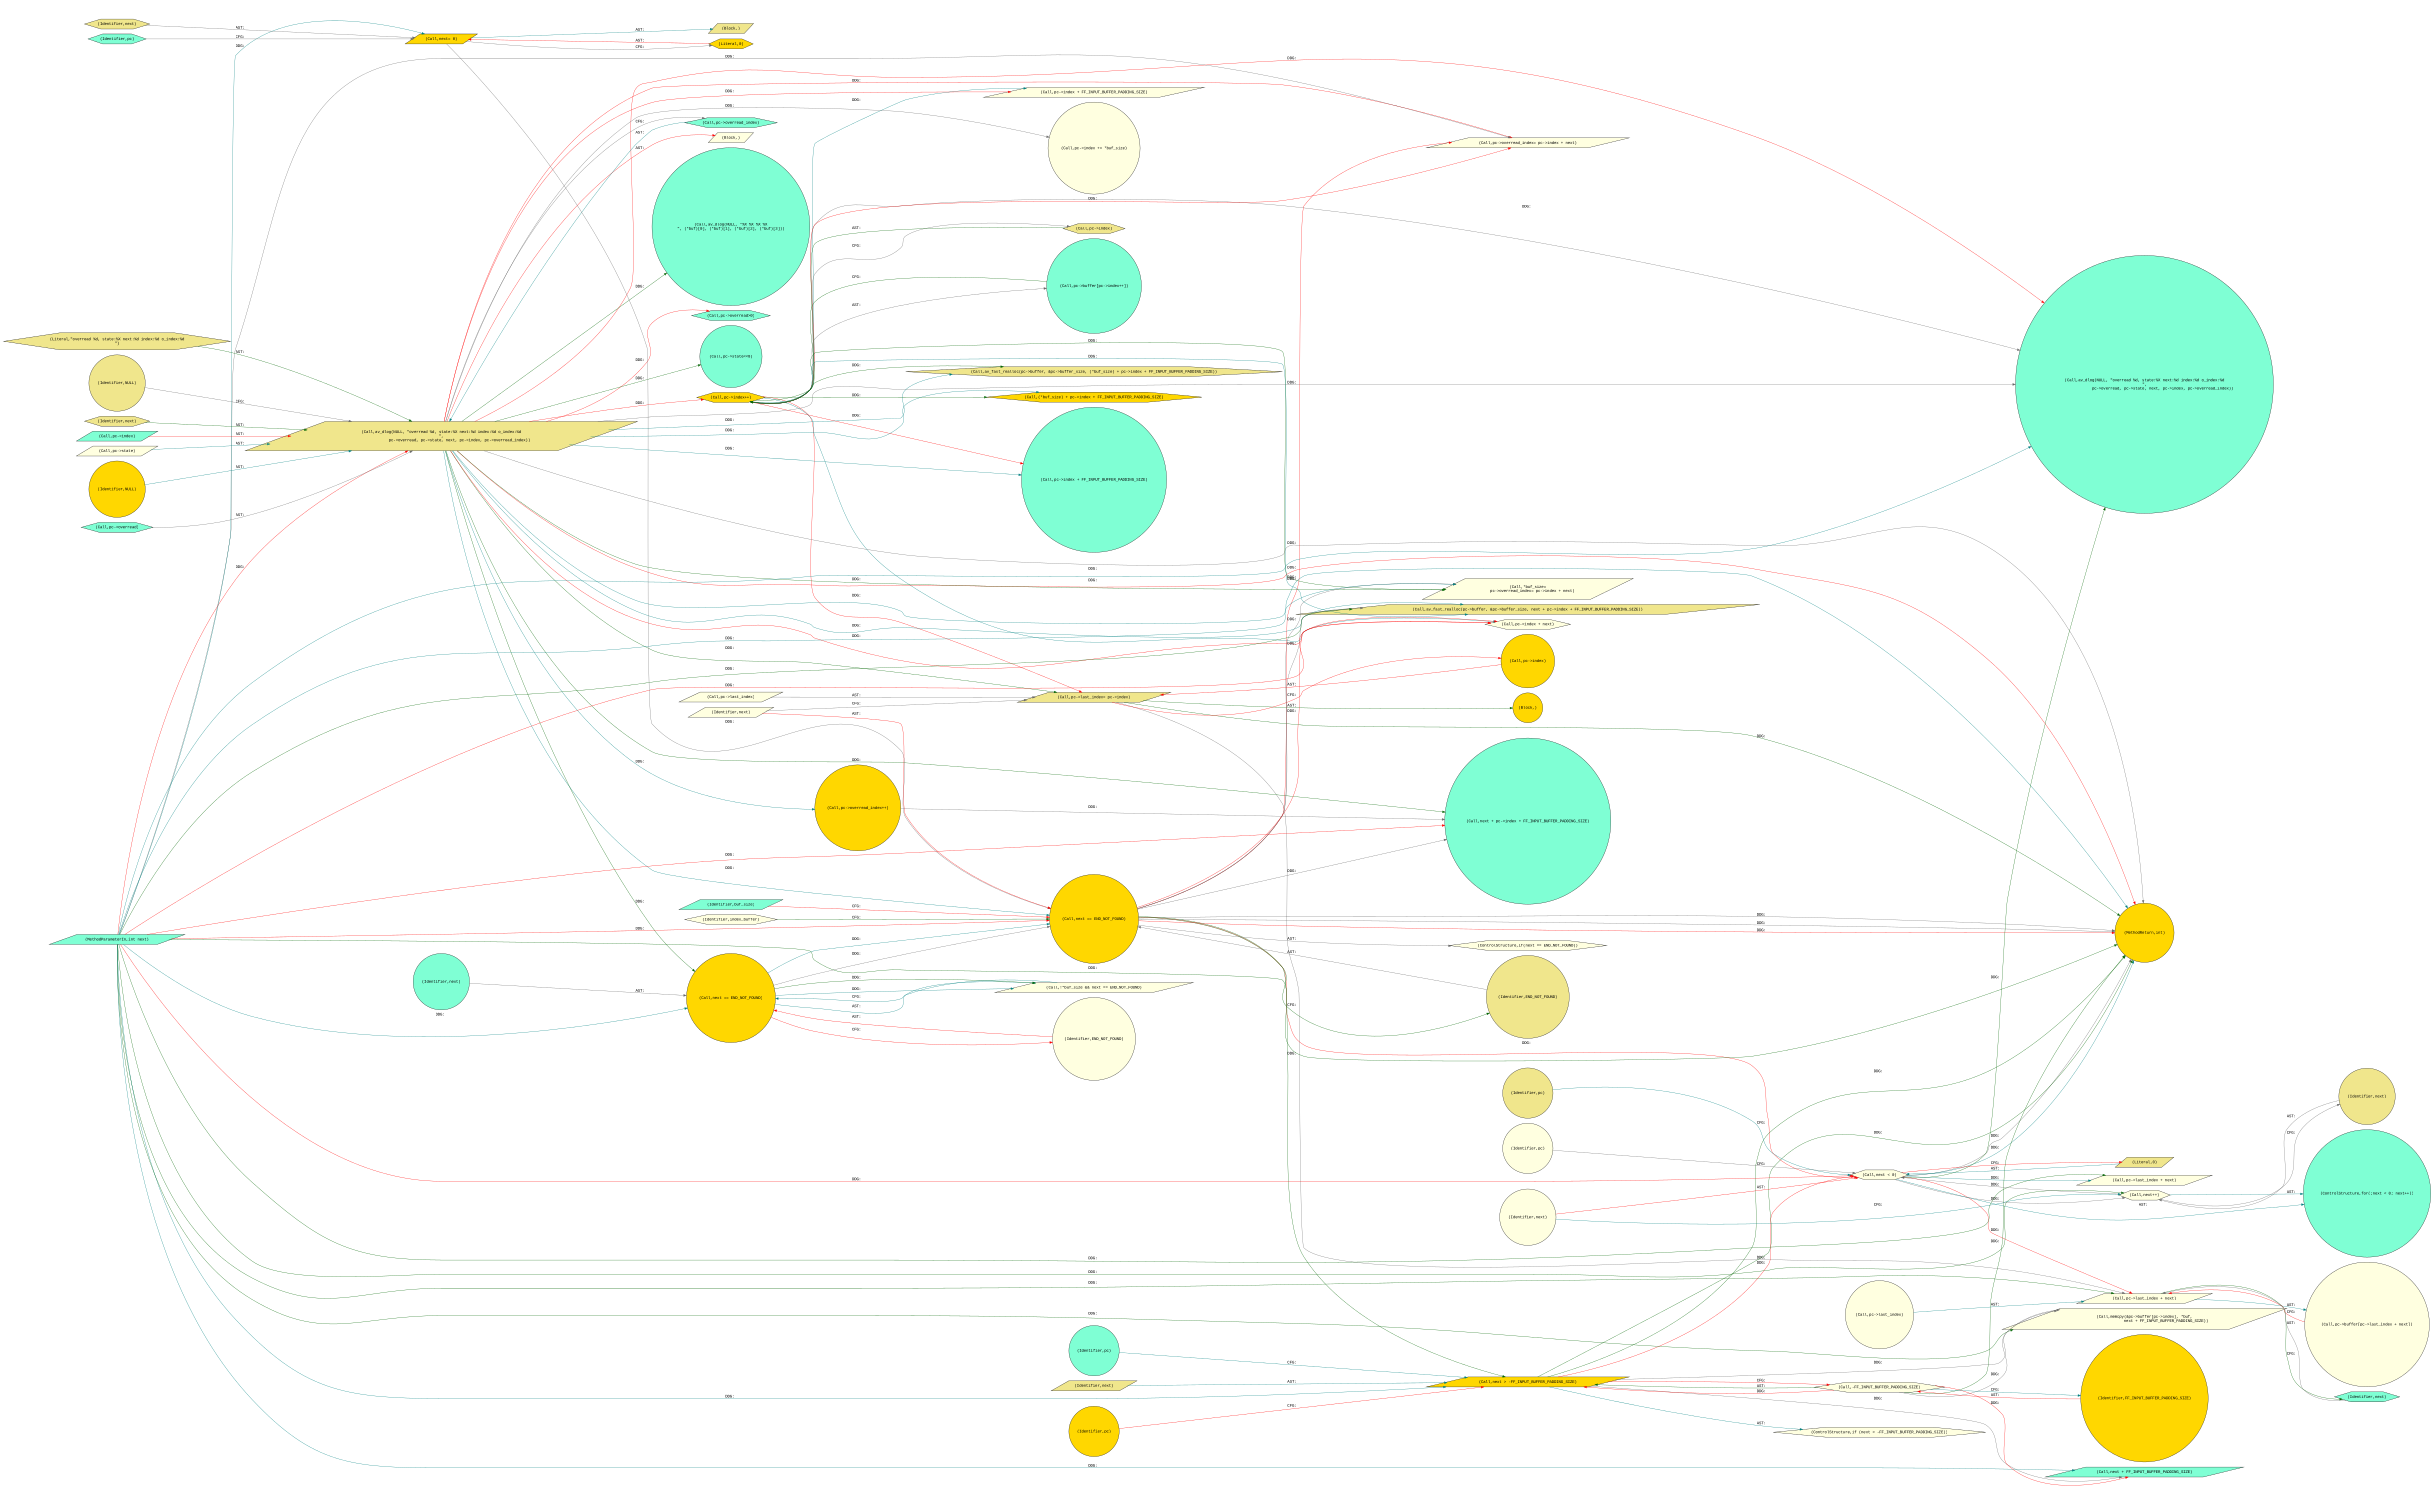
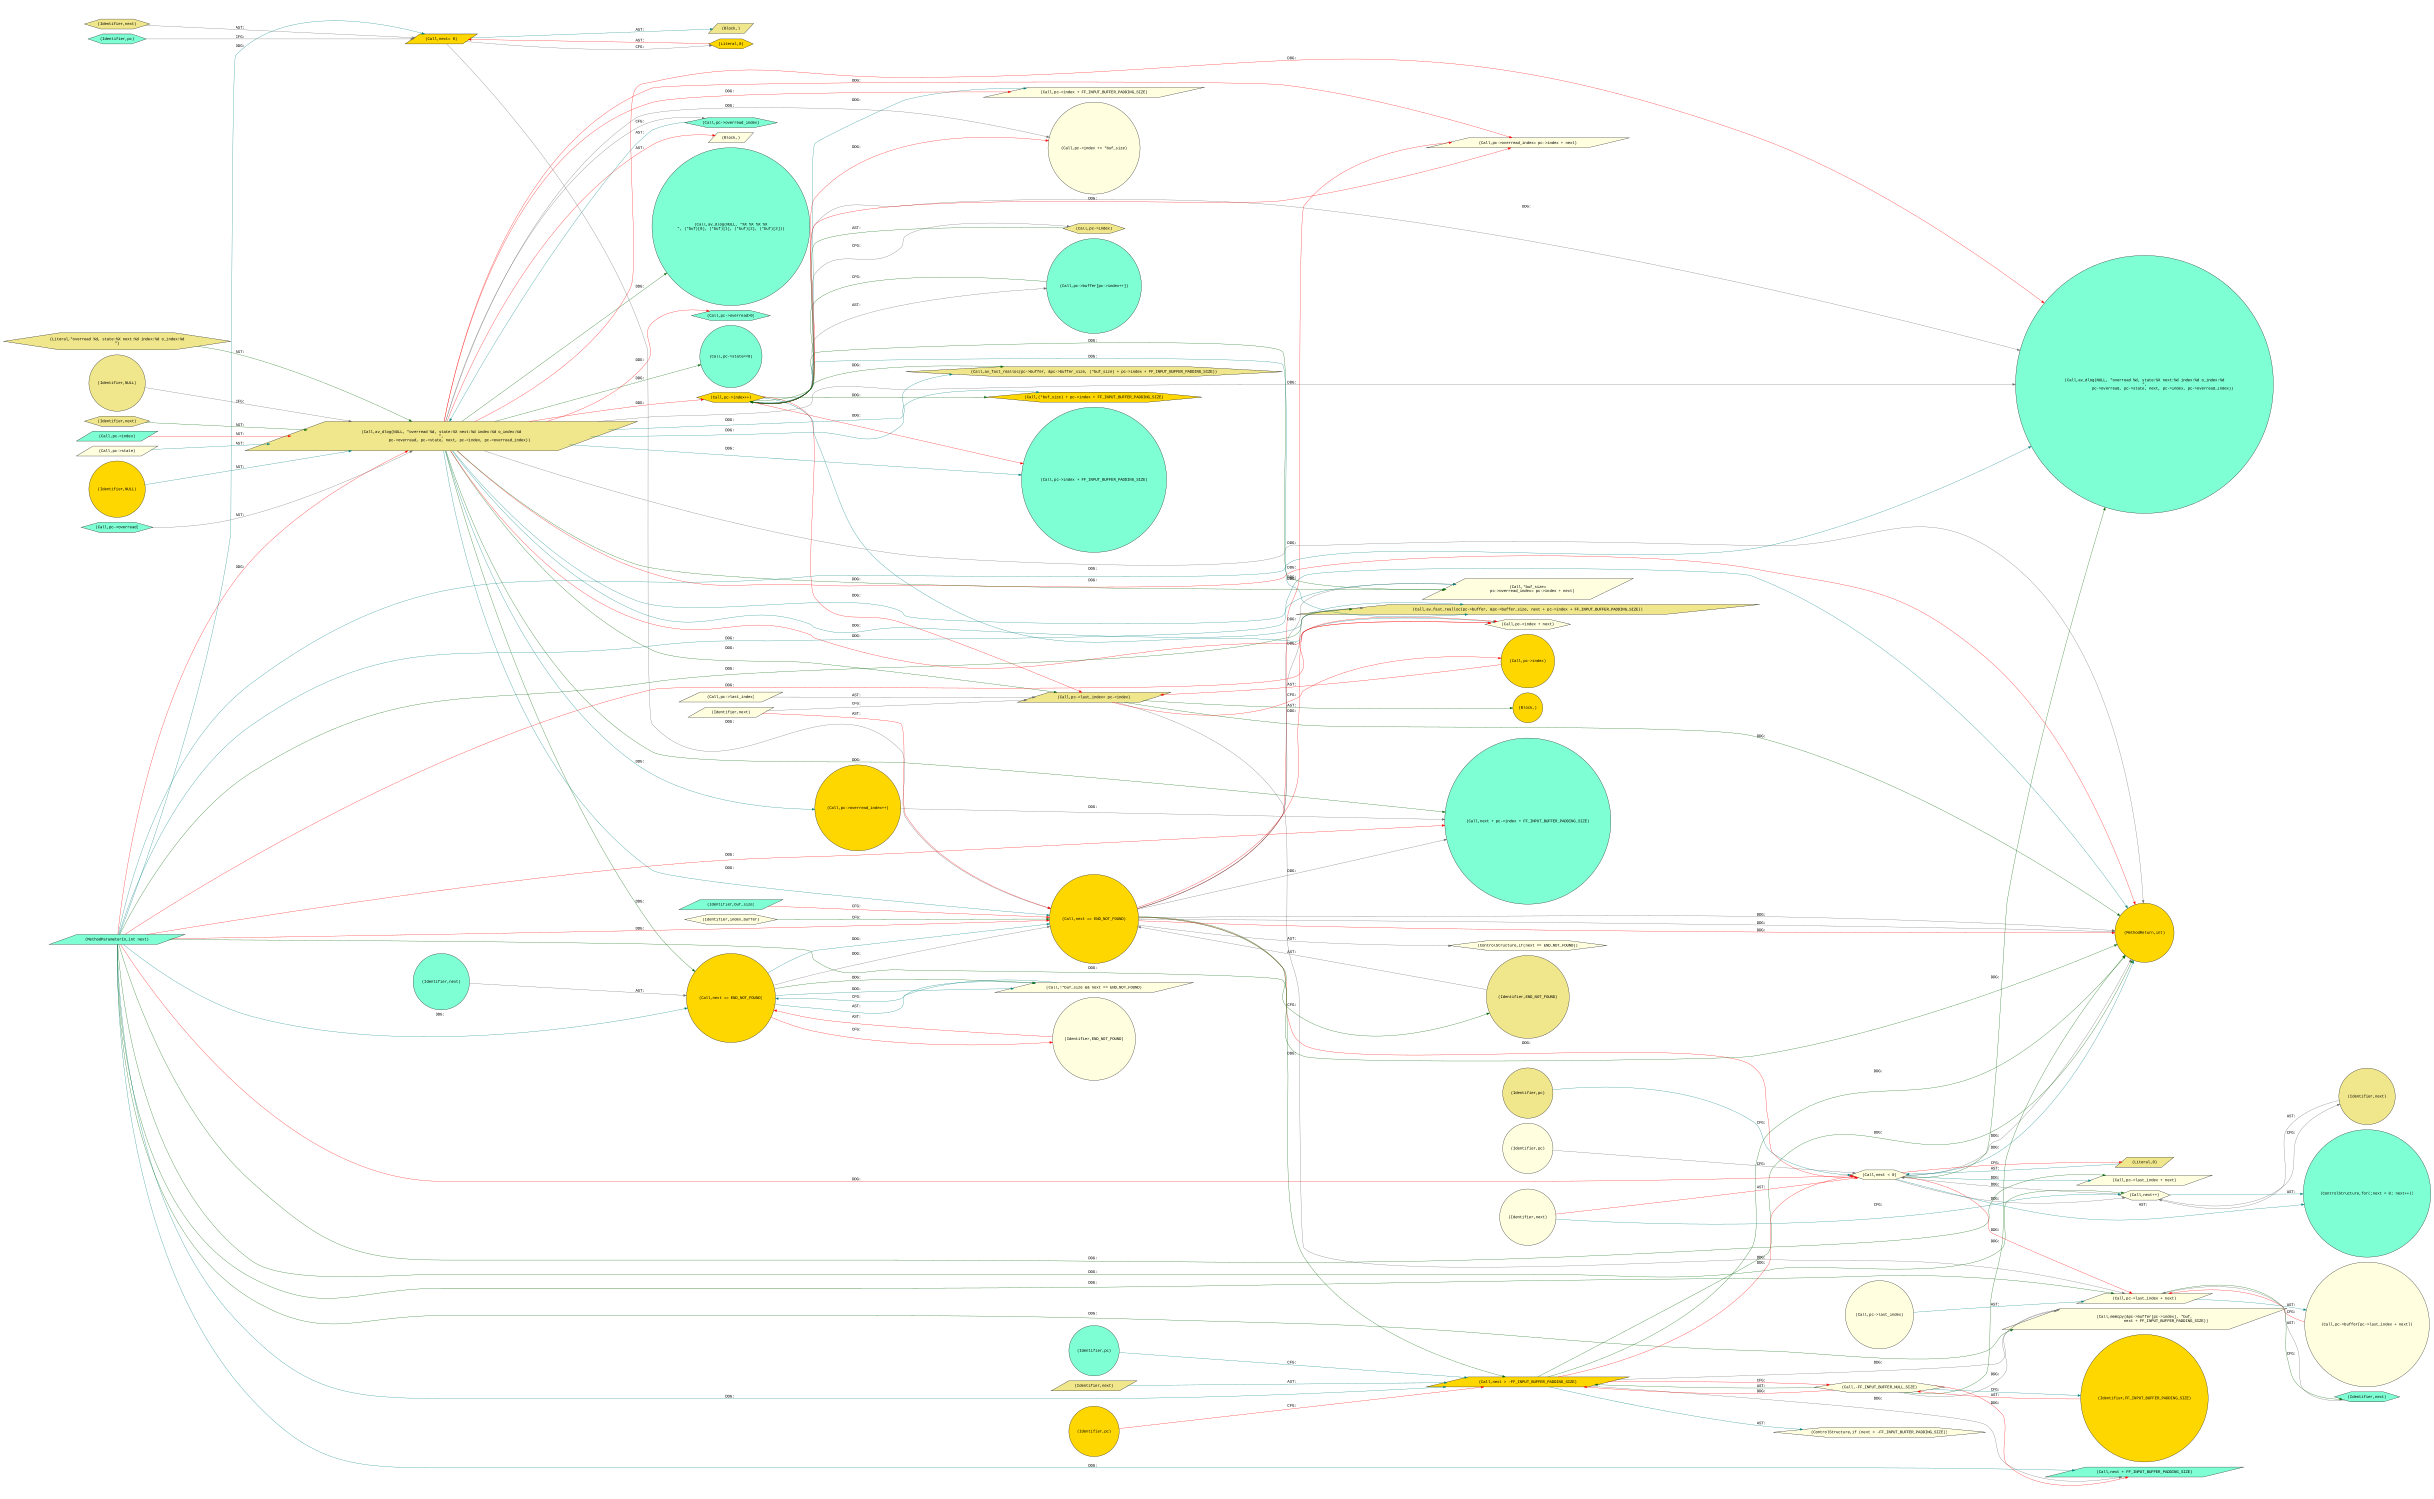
edge "(MethodParameterIn,int next)" -> "(Call,pc->overread_index= pc->index + next)": removed, label "DDG:"
edge "(Call,pc->index++)" -> "(Call,pc->index += *buf_size)": added, label "DDG:"
node "(Call,-FF_INPUT_BUFFER_PADDING_SIZE)": label "(Call,-FF_INPUT_BUFFER_PADDING_SIZE)" -> "(Call,-FF_INPUT_BUFFER_NULL_SIZE)"
